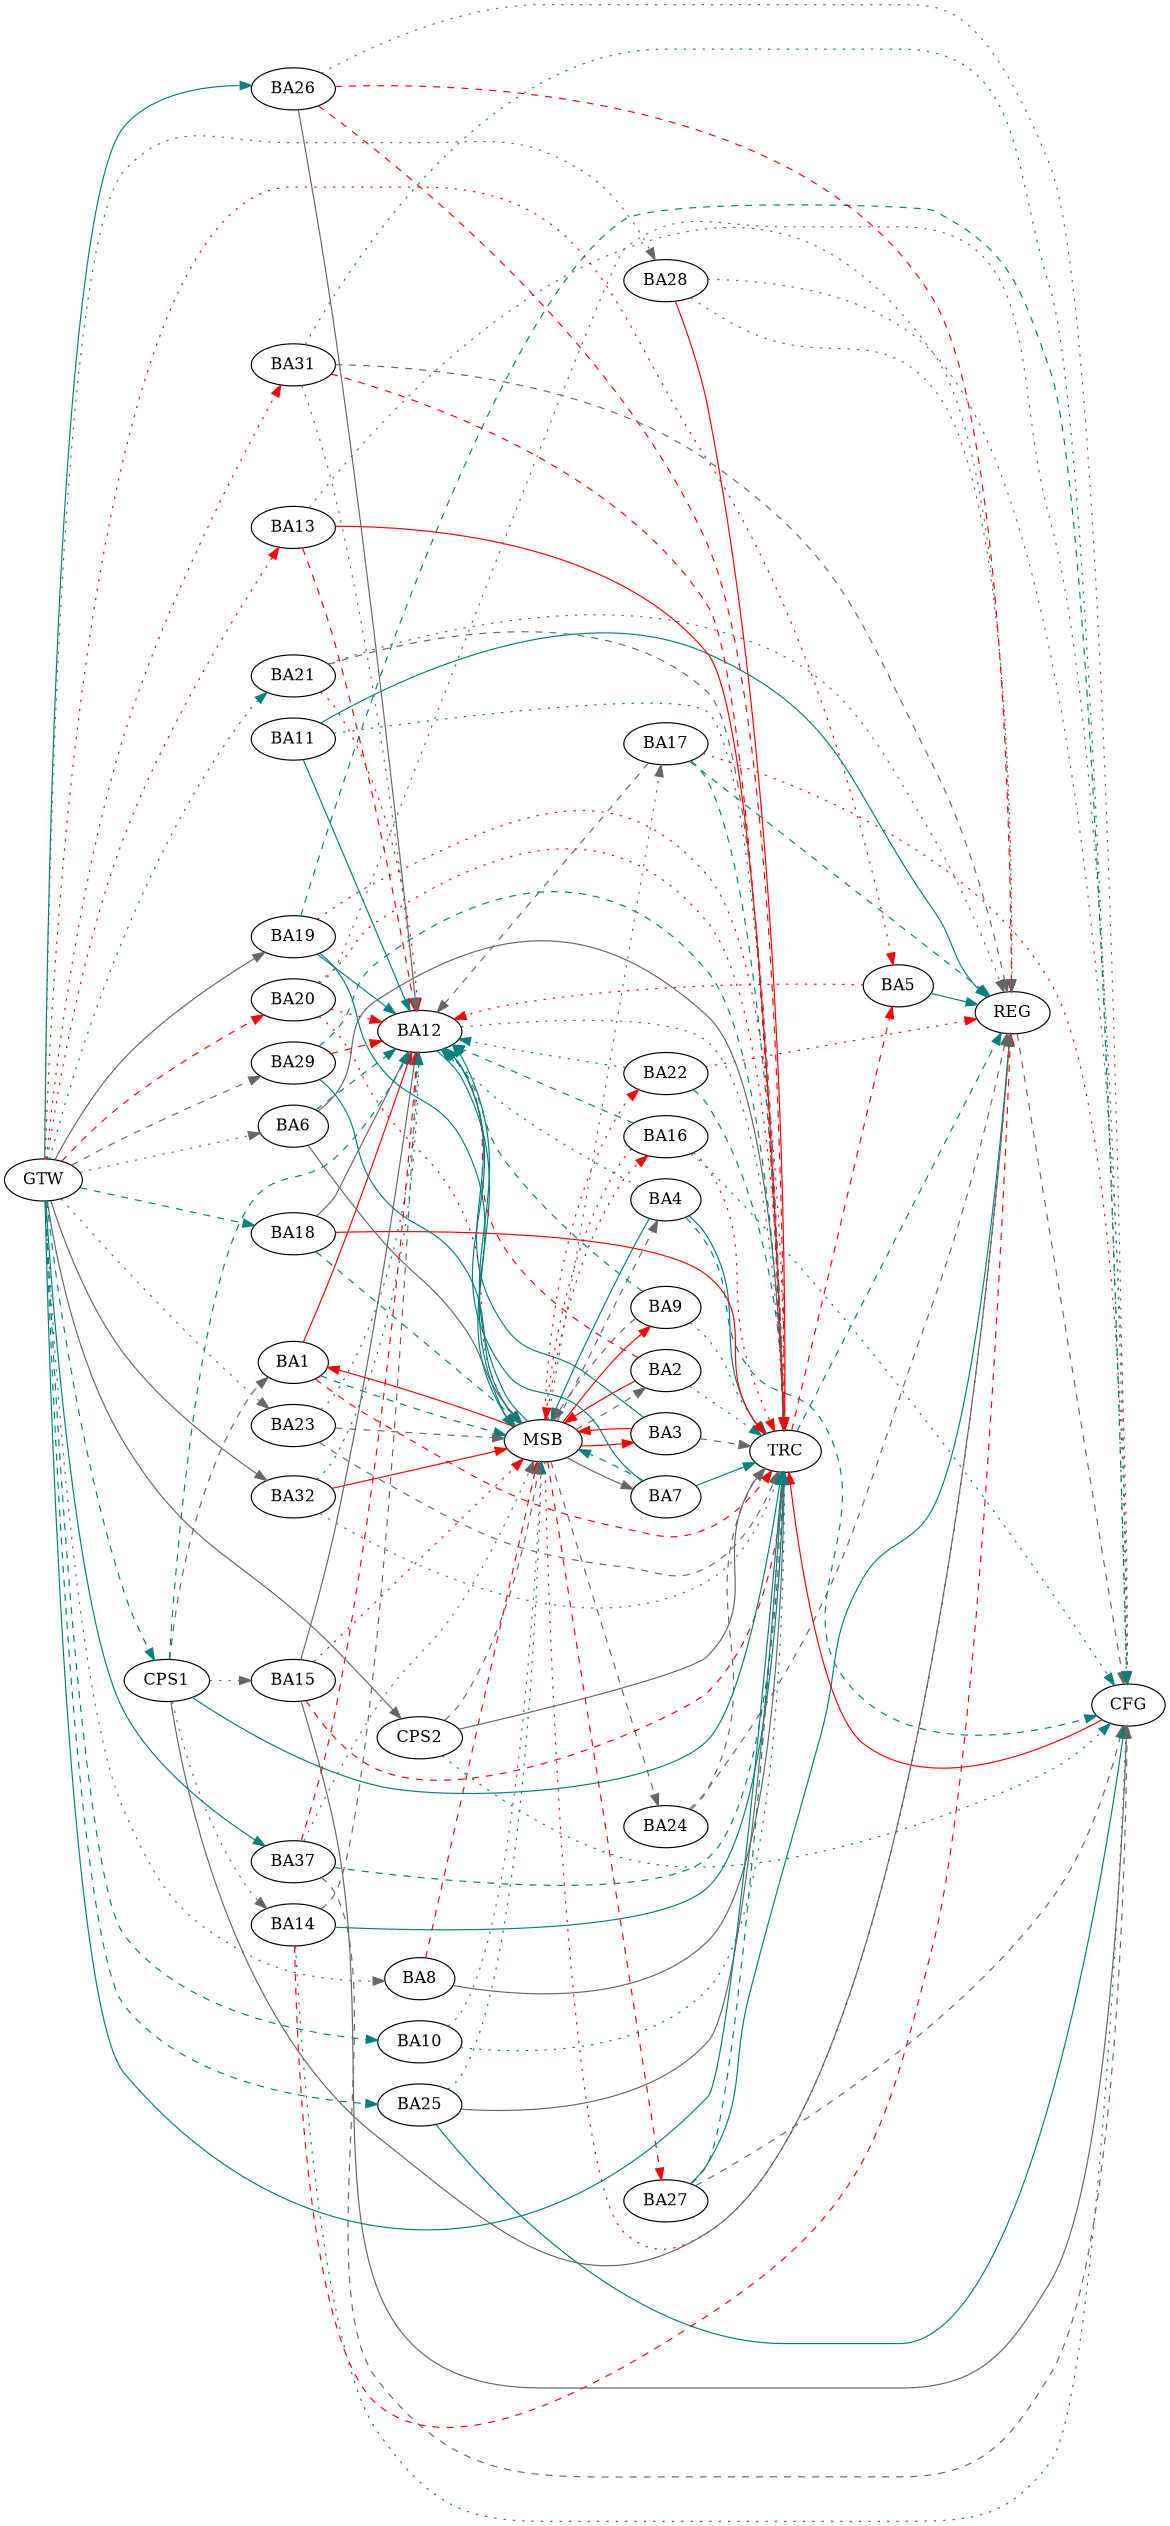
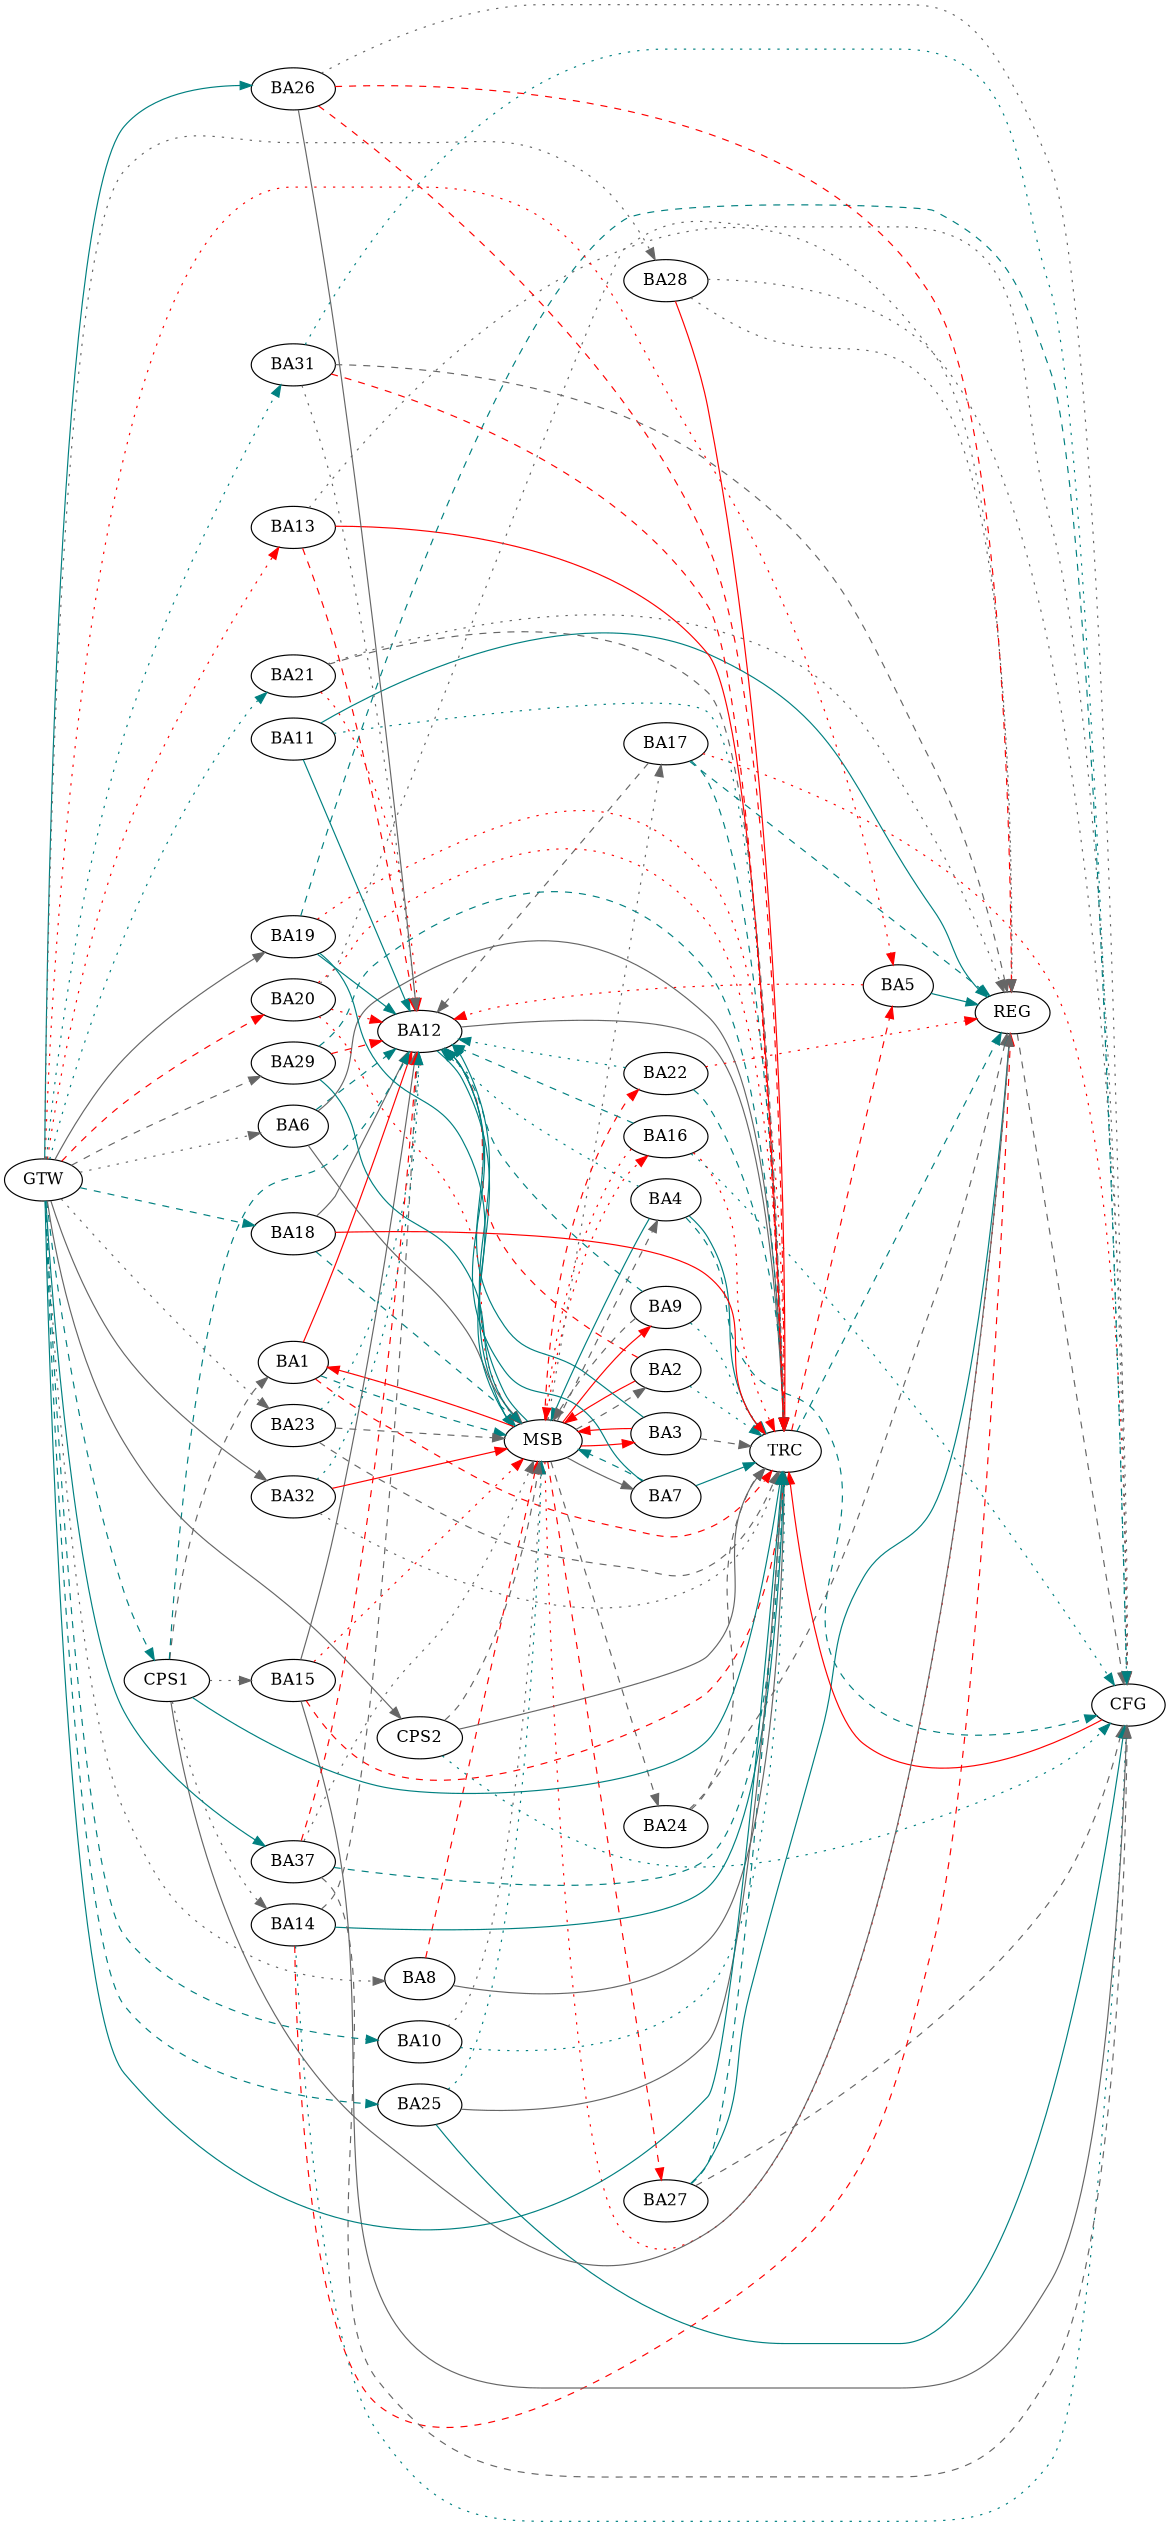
edge "GTW" -> "BA31": color red -> teal
edge "BA12" -> "TRC": style dotted -> solid
edge "MSB" -> "BA22": style dotted -> dashed
